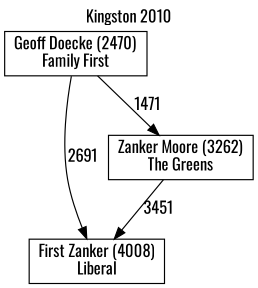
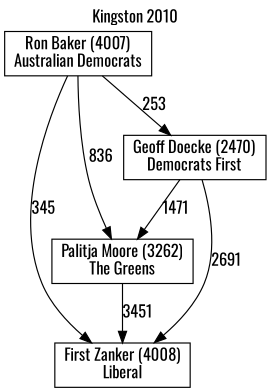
node "Geoff Doecke (2470) Family First": label "Geoff Doecke (2470) Family First" -> "Geoff Doecke (2470) Democrats First"
node "Ron Baker (4007) Australian Democrats": added
node "Zanker Moore (3262) The Greens": label "Zanker Moore (3262) The Greens" -> "Palitja Moore (3262) The Greens"
